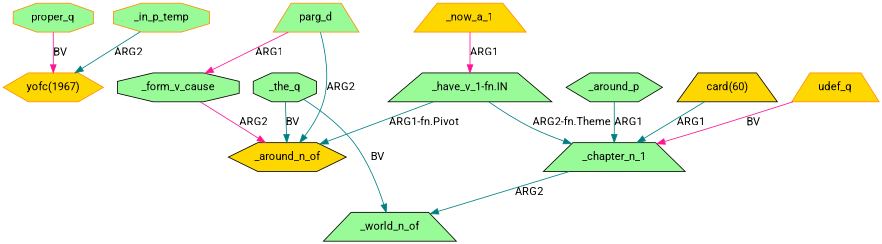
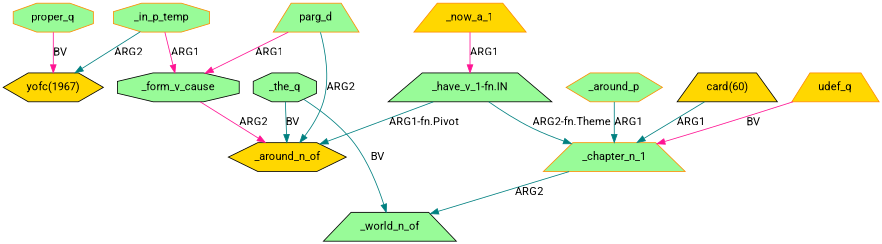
edge "_in_p_temp" -> "_form_v_cause": added, label "ARG1"
node "yofc(1967)": color darkorange -> black
node "_around_p": color black -> darkorange
node "_chapter_n_1": color black -> darkorange
